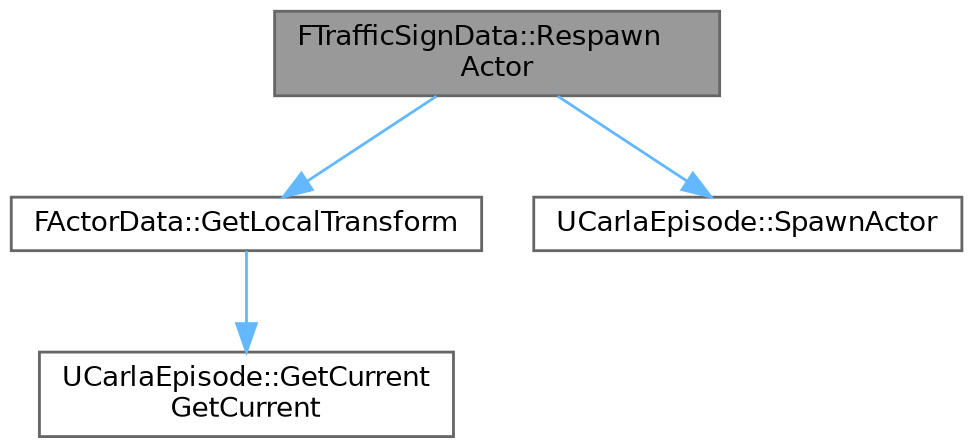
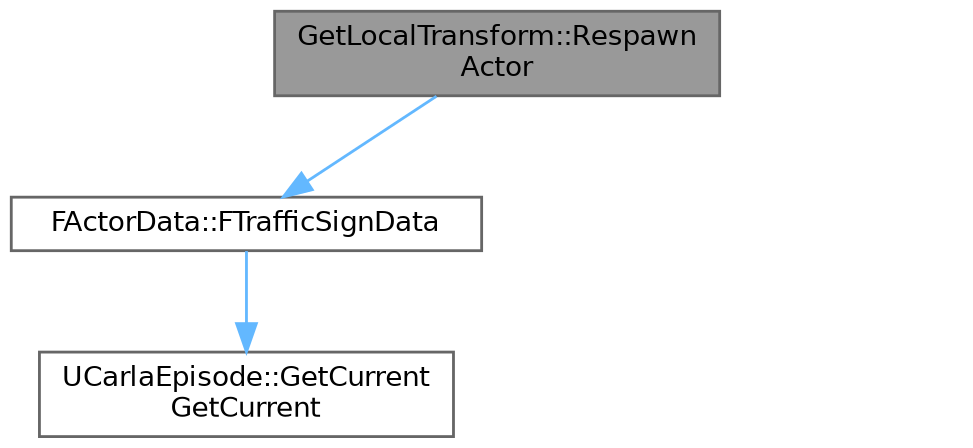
node "FTrafficSignData::Respawn Actor": label "FTrafficSignData::Respawn Actor" -> "GetLocalTransform::Respawn Actor"
node "FActorData::GetLocalTransform": label "FActorData::GetLocalTransform" -> "FActorData::FTrafficSignData"
node "UCarlaEpisode::SpawnActor": removed
